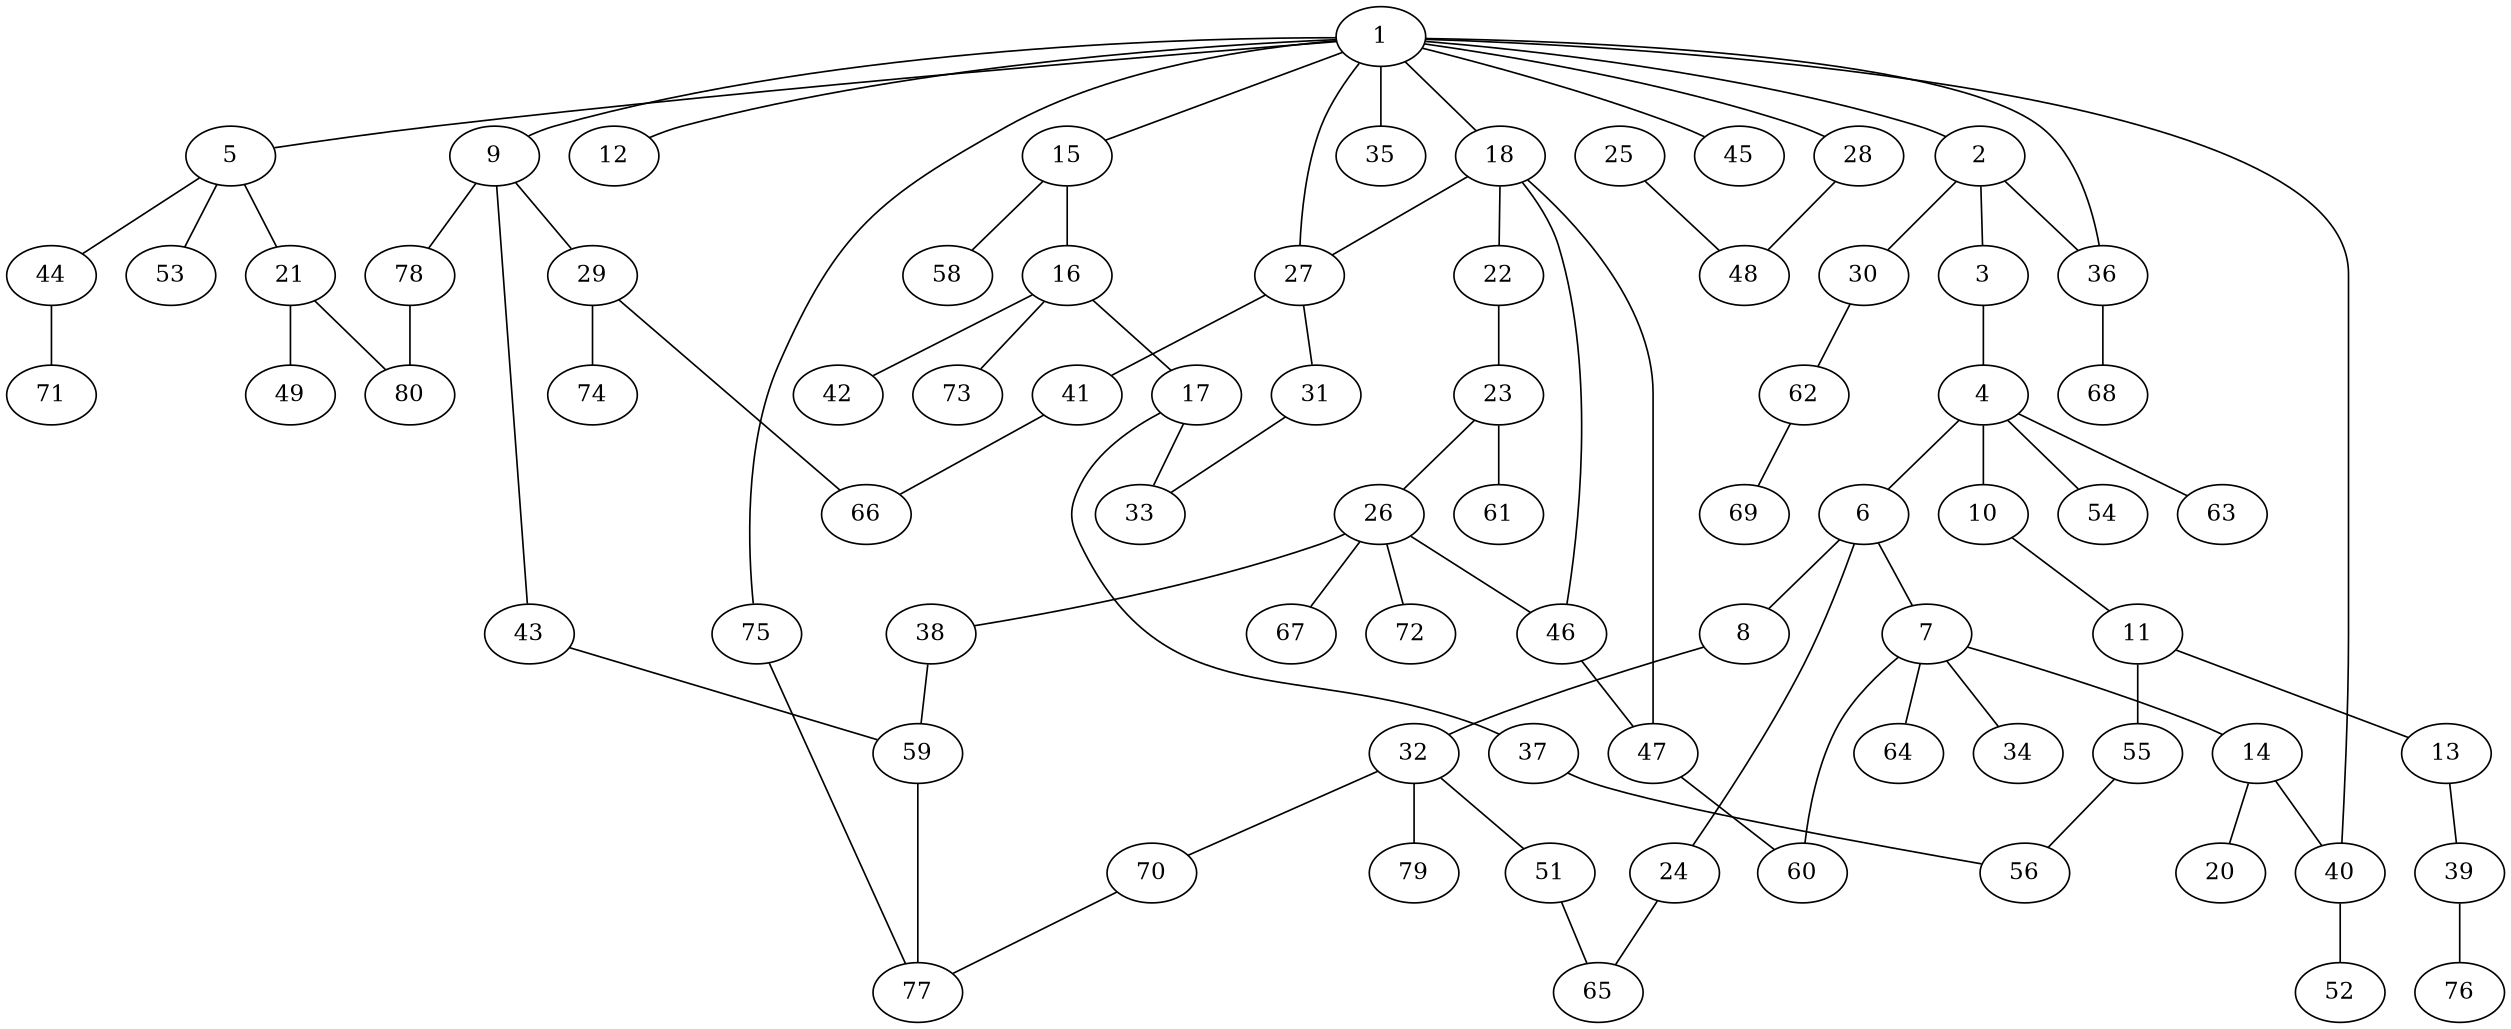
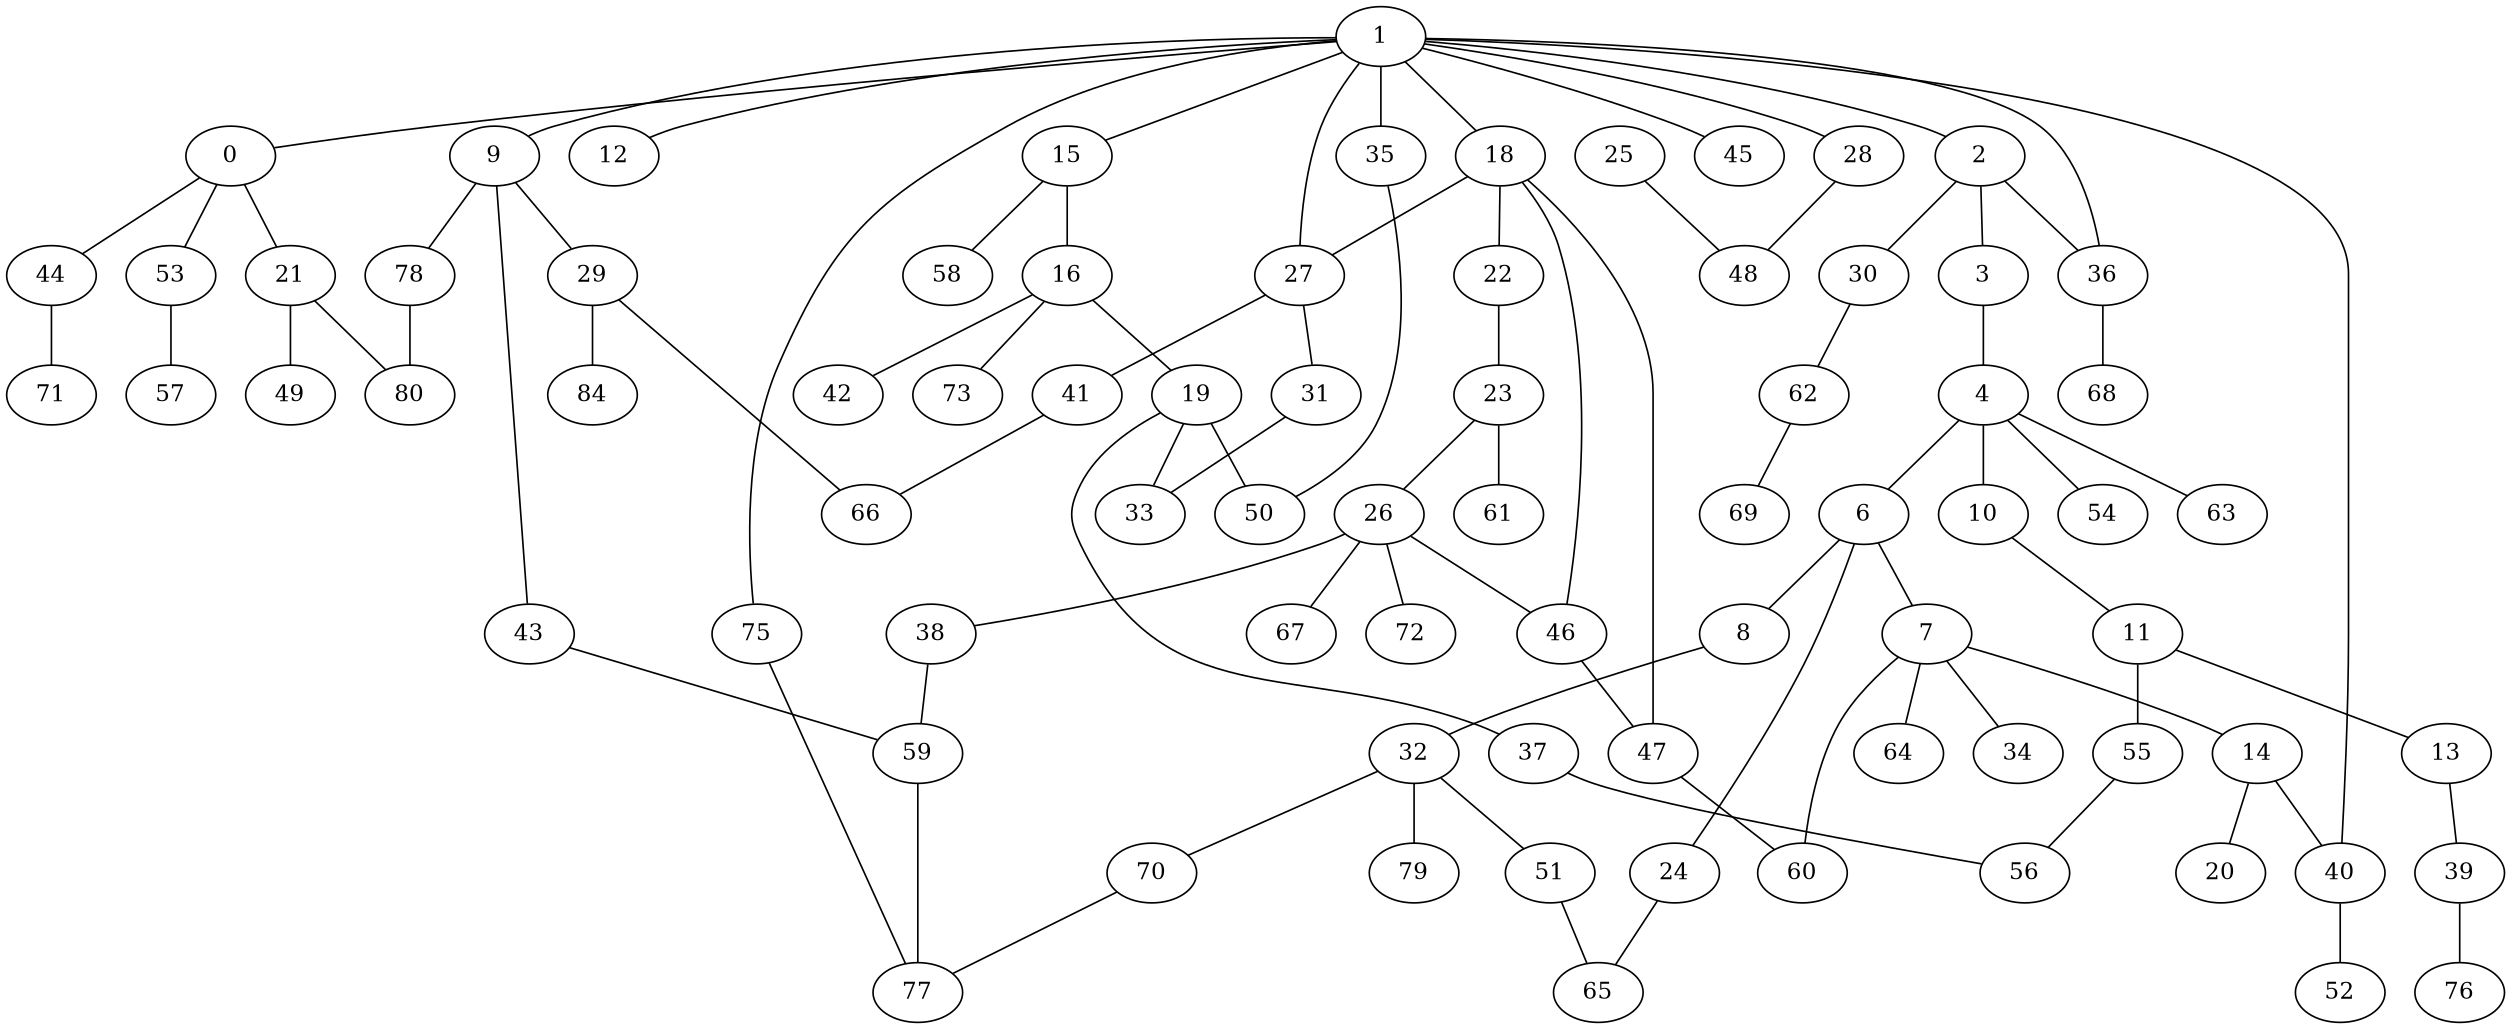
node "5": label "5" -> "0"
node "57": added
node "74": label "74" -> "84"
node "17": label "17" -> "19"
node "50": added
